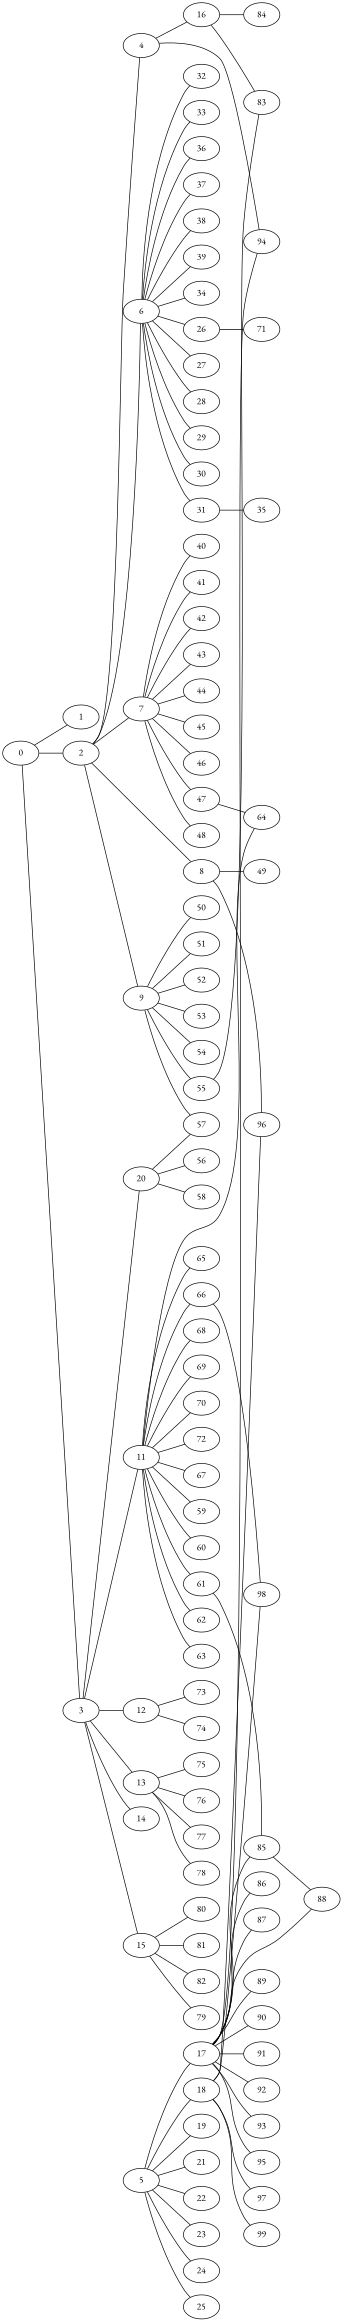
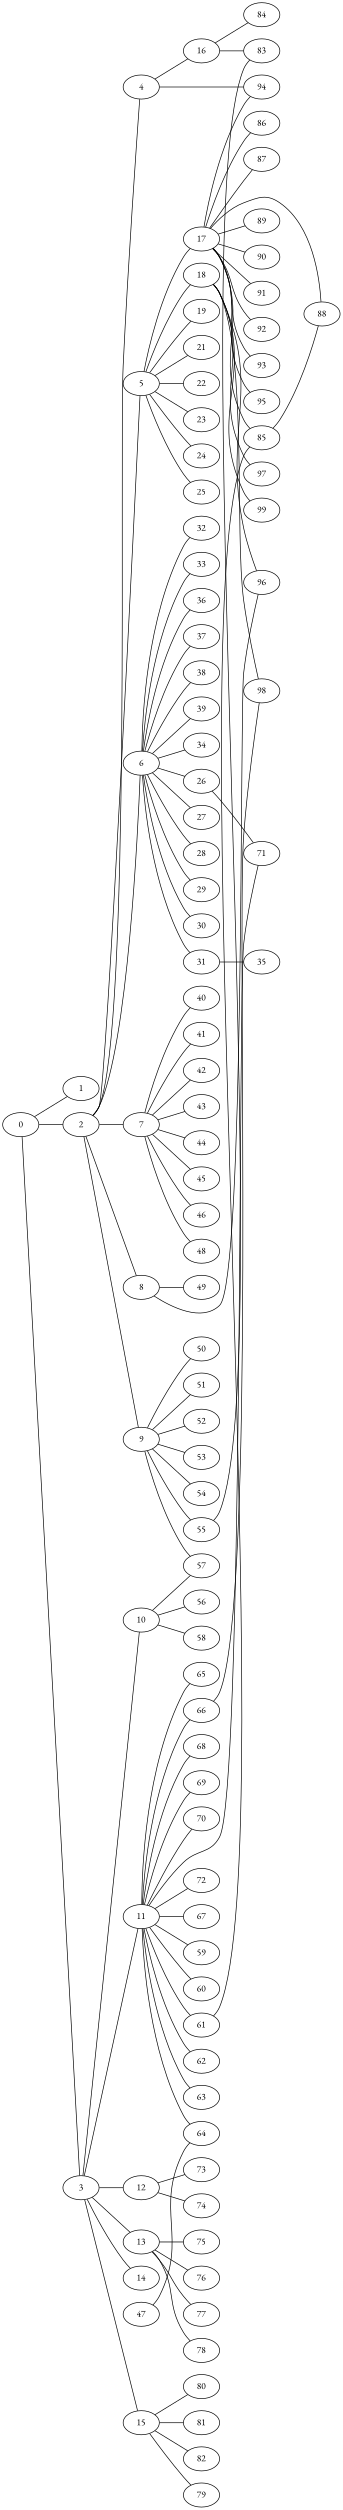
edge "5" -- "2": added
edge "7" -- "47": removed
node "20": label "20" -> "10"
edge "71" -- "11": added
